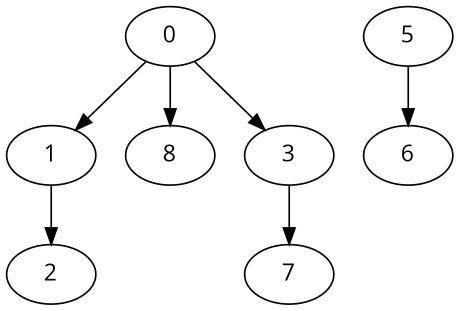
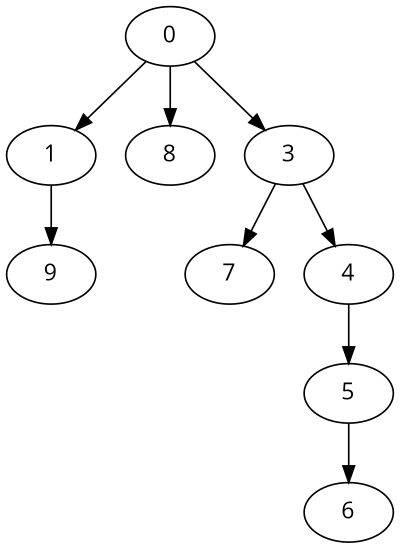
node "2": label "2" -> "9"
node "4": added
